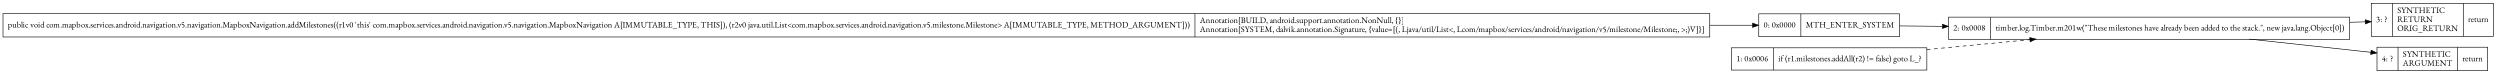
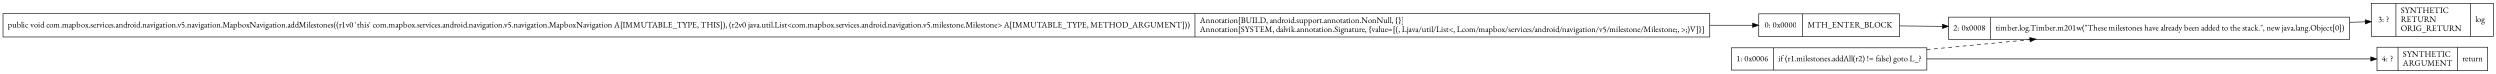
node "3: ?": text "return" -> "log"
node "0: 0x0000": text "MTH_ENTER_SYSTEM" -> "MTH_ENTER_BLOCK"
edge "2: 0x0008" -> "4: ?": now "1: 0x0006" -> "4: ?"
